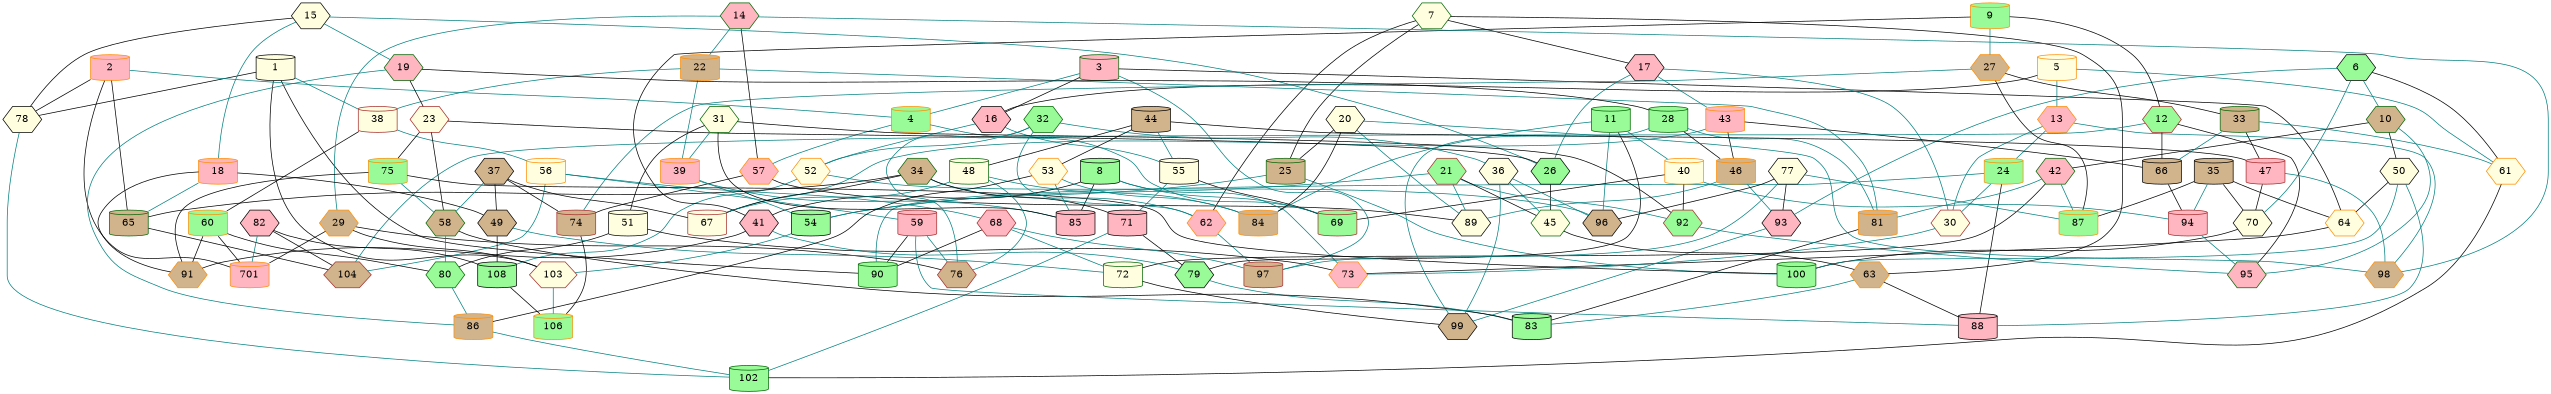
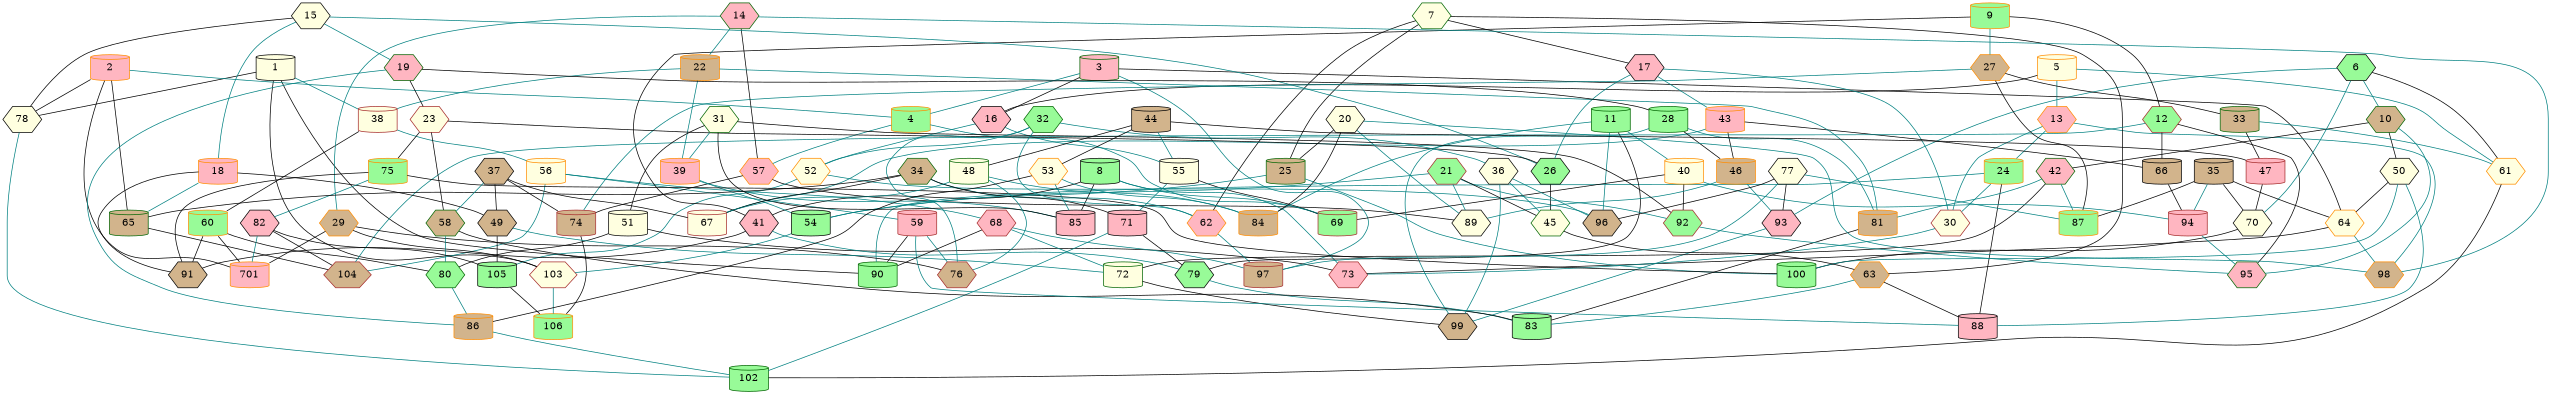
edge "33" -- "66": removed
edge "47" -- "98": now "64" -- "98"
edge "75" -- "58": now "75" -- "82"
node "91": color darkorange -> black
node "108": label "108" -> "105"
node "73": color darkorange -> brown
